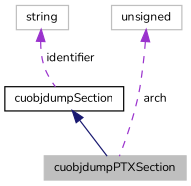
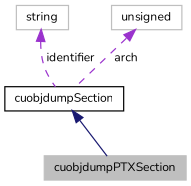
edge "cuobjdumpPTXSection" -> "unsigned": now "cuobjdumpSection" -> "unsigned"
